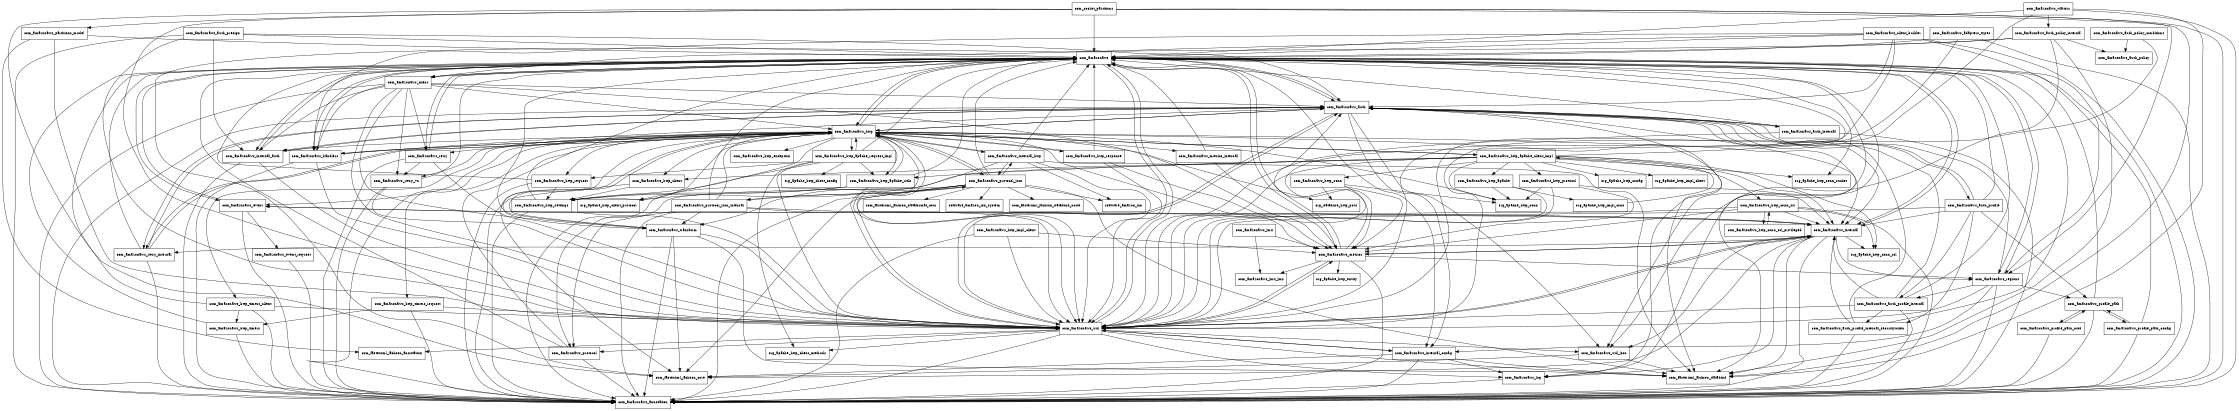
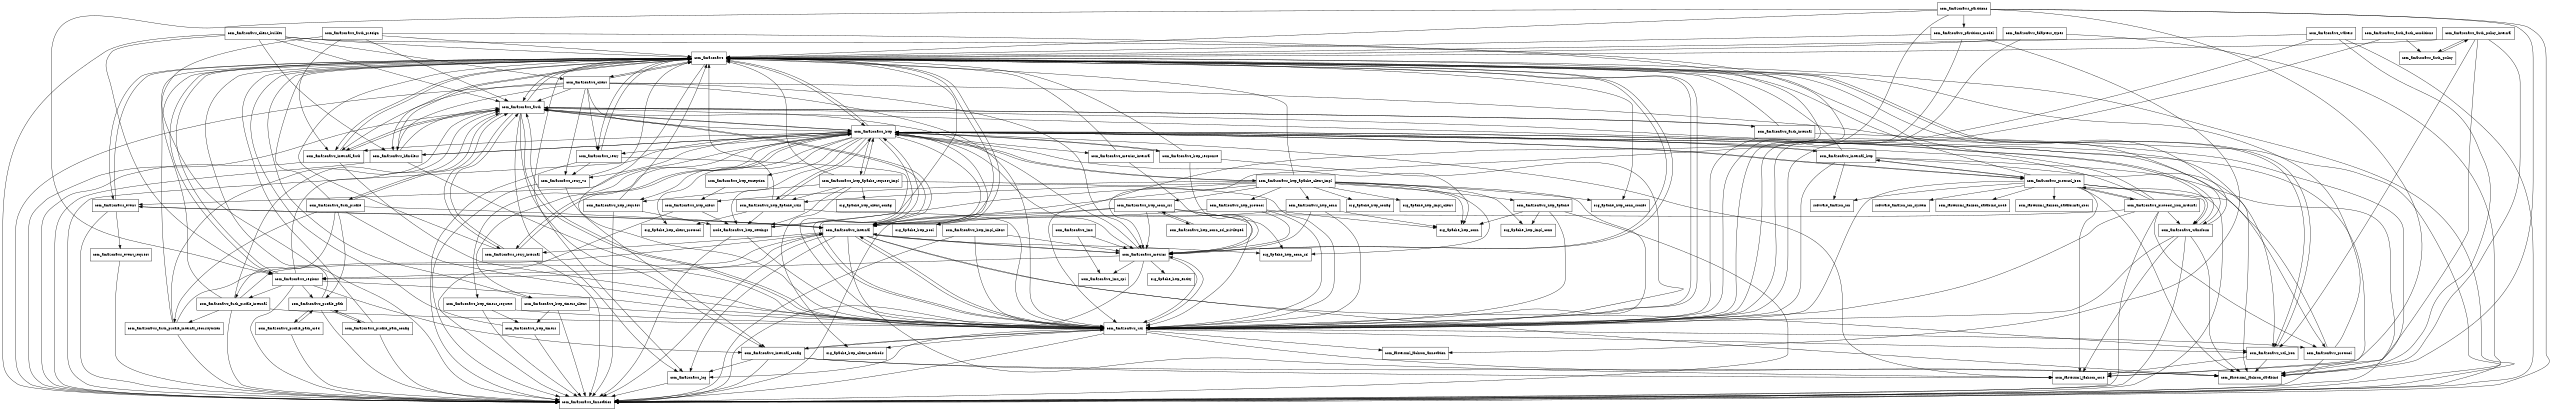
node "com_socket_partitions": label "com_socket_partitions" -> "com_amazonaws_partitions"
edge "com_amazonaws_waiters" -> "com_amazonaws_auth_policy_internal": now "com_amazonaws_auth_policy" -> "com_amazonaws_auth_policy_internal"
node "com_amazonaws_auth_policy_conditions": label "com_amazonaws_auth_policy_conditions" -> "com_amazonaws_auth_auth_conditions"
edge "com_amazonaws_util_json" -> "com_amazonaws": added
edge "com_amazonaws_http" -> "com_amazonaws_http_client": now "com_amazonaws_http_exception" -> "com_amazonaws_http_client"
edge "com_amazonaws_internal" -> "com_amazonaws_auth": added
edge "org_apache_http_impl_conn" -> "com_amazonaws_http_apache_client_impl": reversed
node "com_amazonaws_http_settings": label "com_amazonaws_http_settings" -> "node_amazonaws_http_settings"
node "org_databind_http_pool": label "org_databind_http_pool" -> "org_apache_http_pool"
node "com_amazonaws_jmx_jmx": label "com_amazonaws_jmx_jmx" -> "com_amazonaws_jmx_spi"
edge "com_amazonaws_http_apache" -> "com_amazonaws_annotation": added
